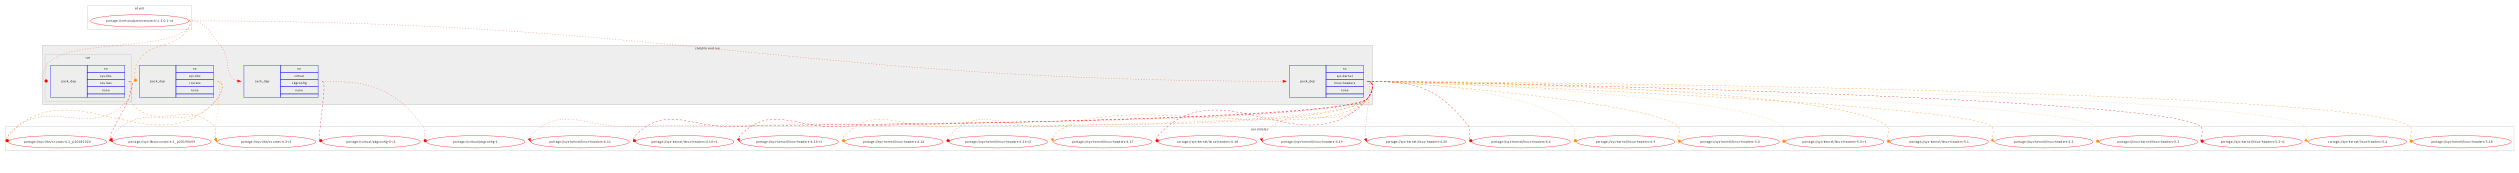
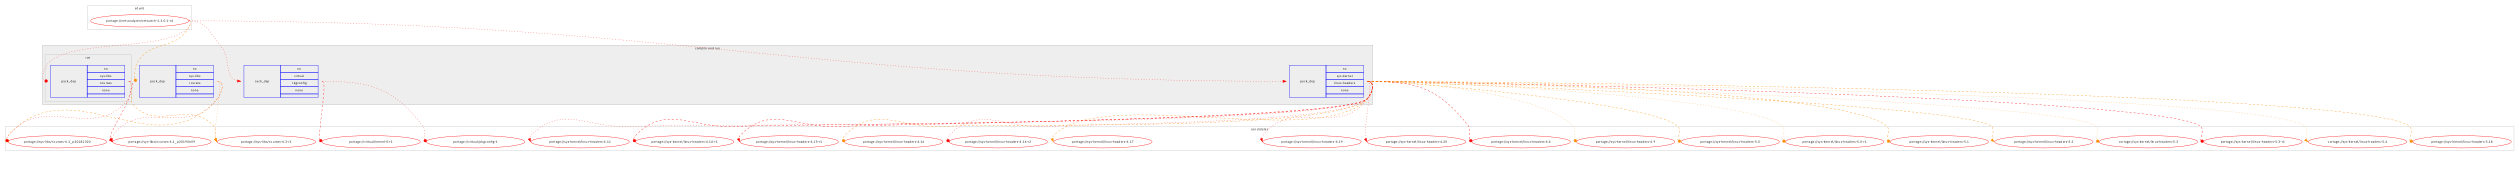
node "portage://virtual/pkgconfig-0-r1": label "portage://virtual/pkgconfig-0-r1" -> "portage://virtual/kernel-0-r1"
node "portage://sys-kernel/linux-headers-4.18": removed
node "portage://linux-kernel/linux-headers-5.3": label "portage://linux-kernel/linux-headers-5.3" -> "portage://sys-kernel/linux-headers-5.3"
